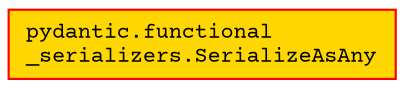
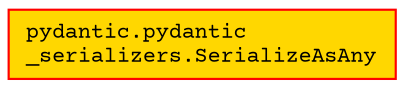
node "pydantic.functional _serializers.SerializeAsAny": label "pydantic.functional _serializers.SerializeAsAny" -> "pydantic.pydantic _serializers.SerializeAsAny"
